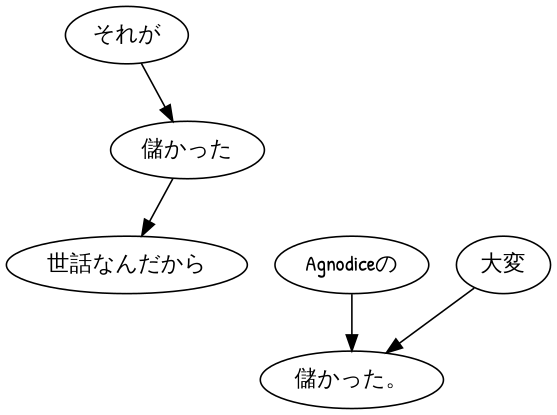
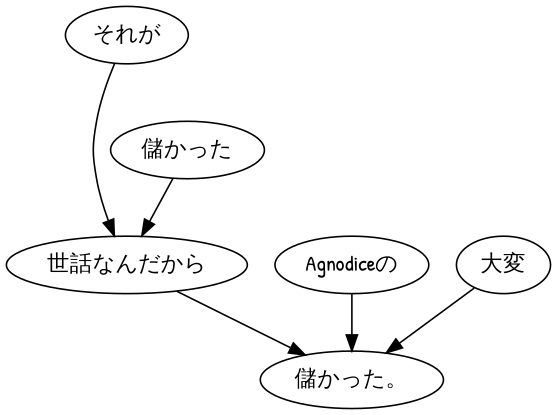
edge "それが" -> "儲かった": now "それが" -> "世話なんだから"
edge "世話なんだから" -> "儲かった。": added
